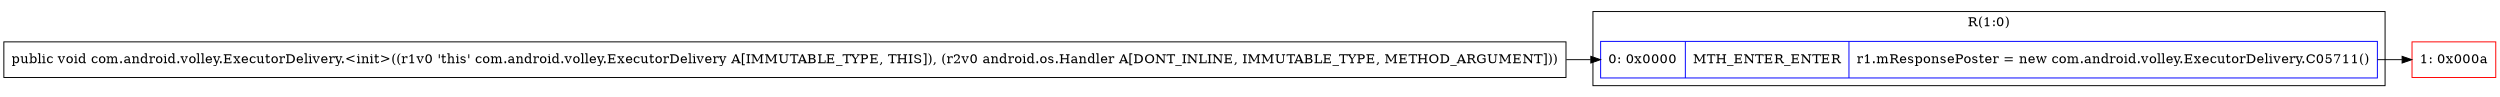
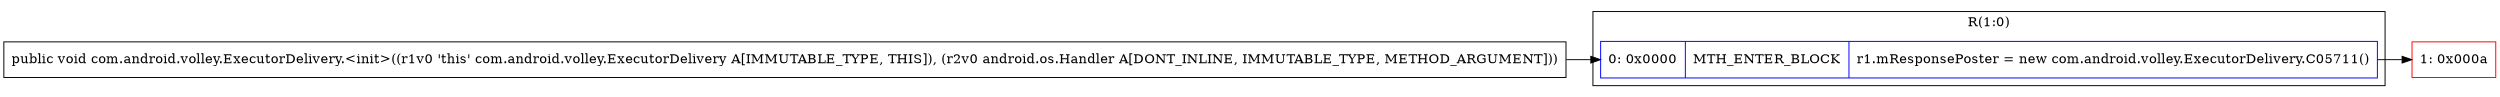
node "0: 0x0000": text "MTH_ENTER_ENTER" -> "MTH_ENTER_BLOCK"
